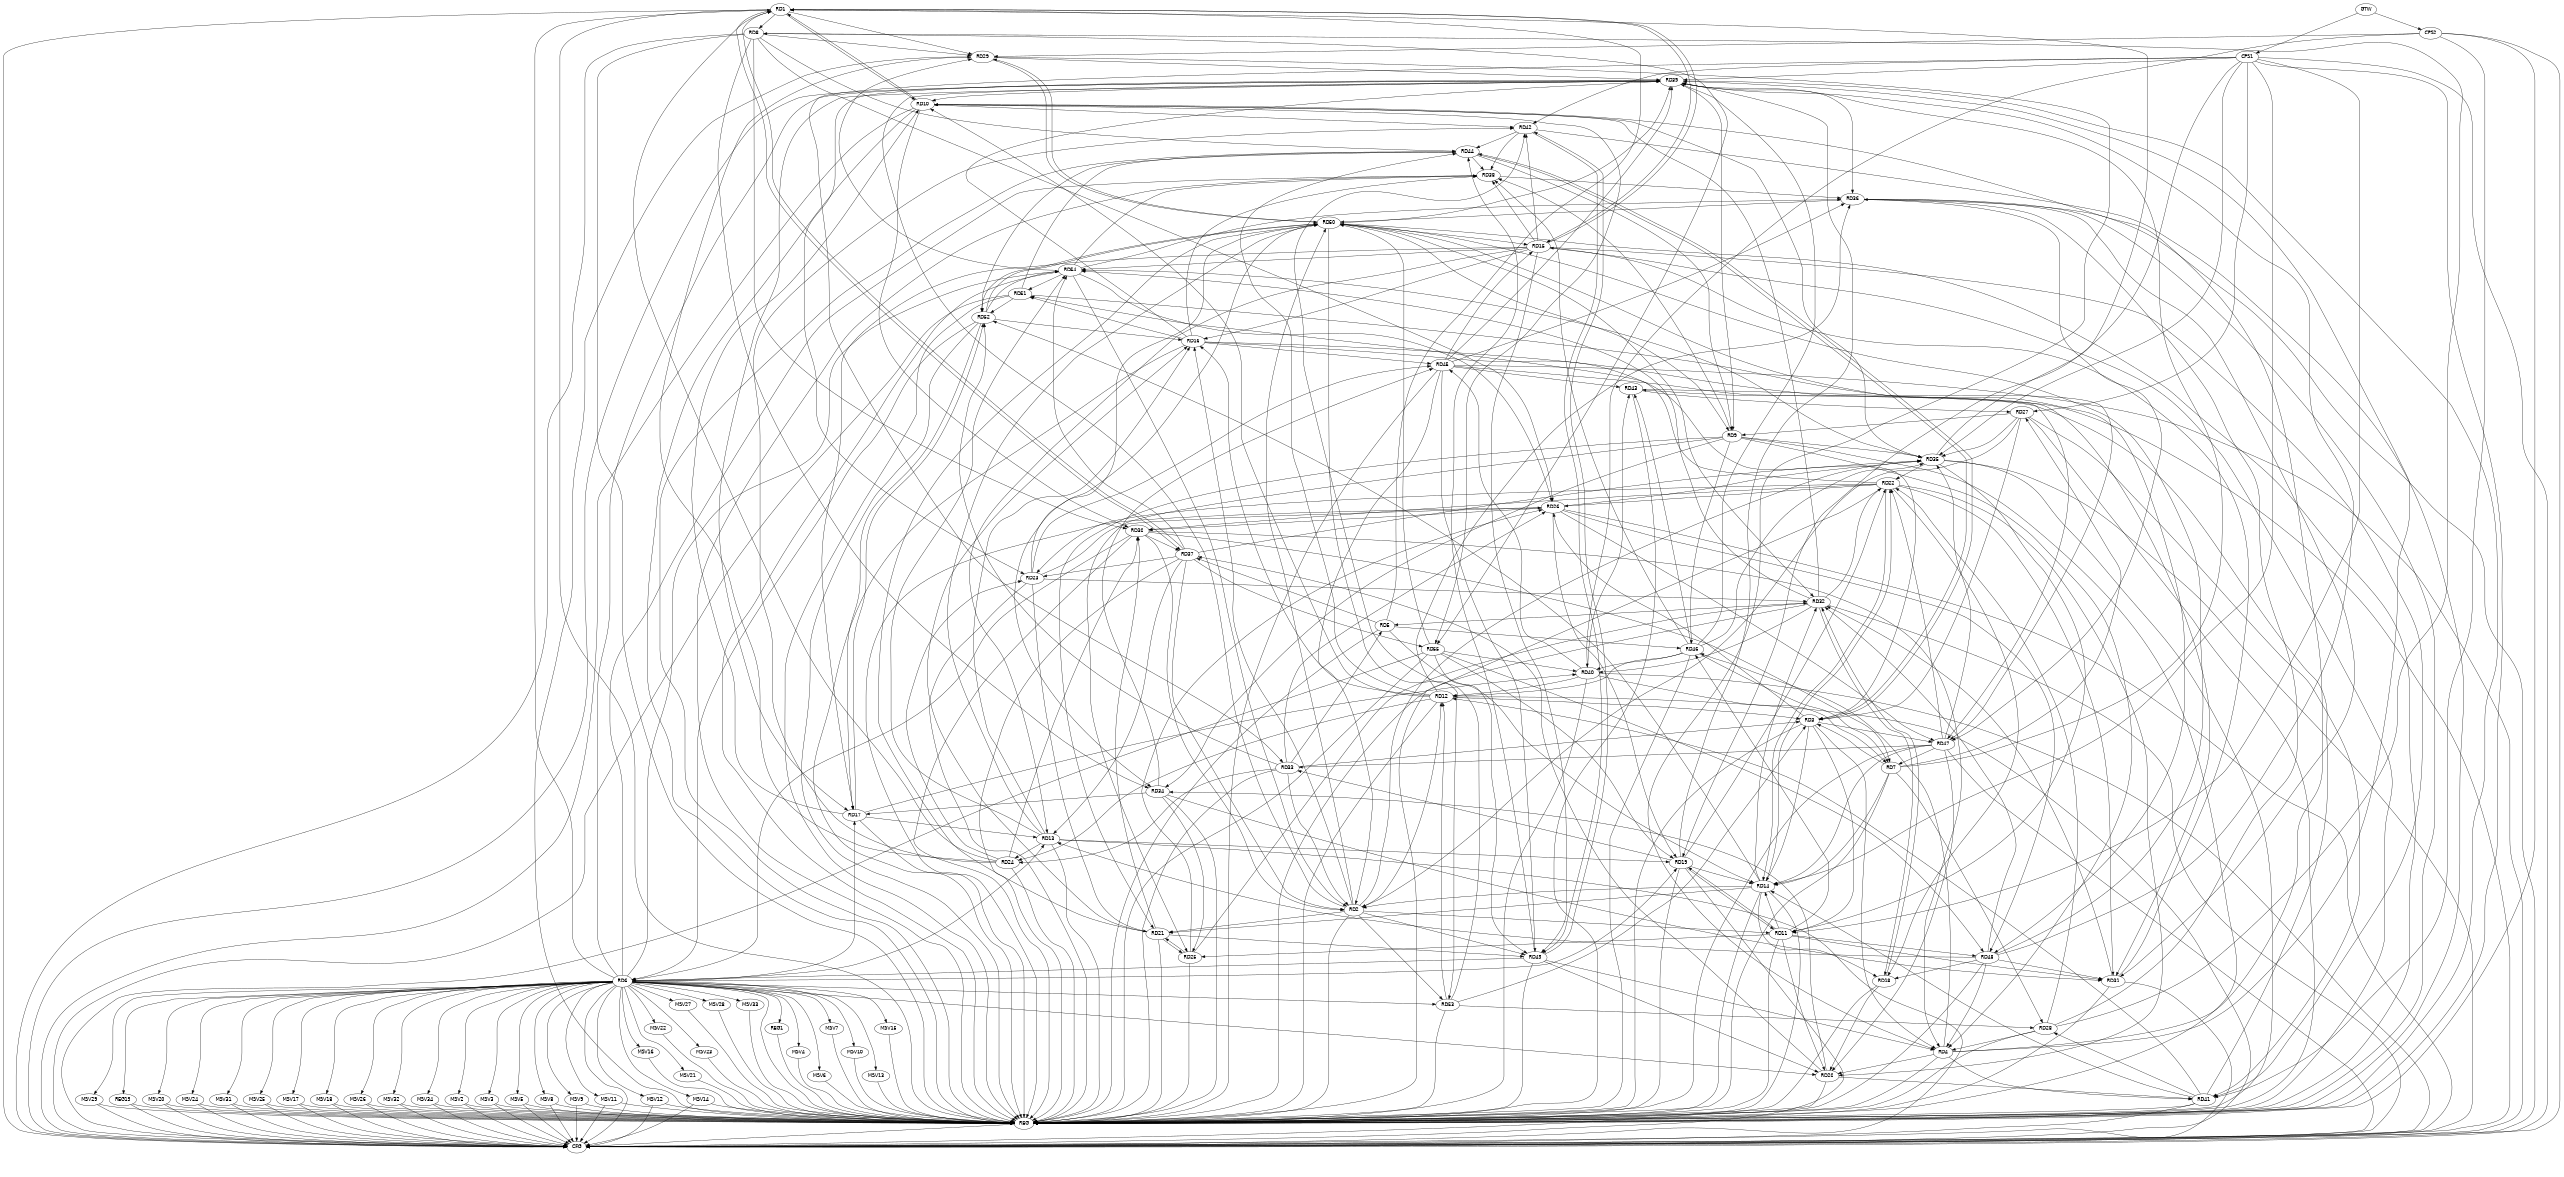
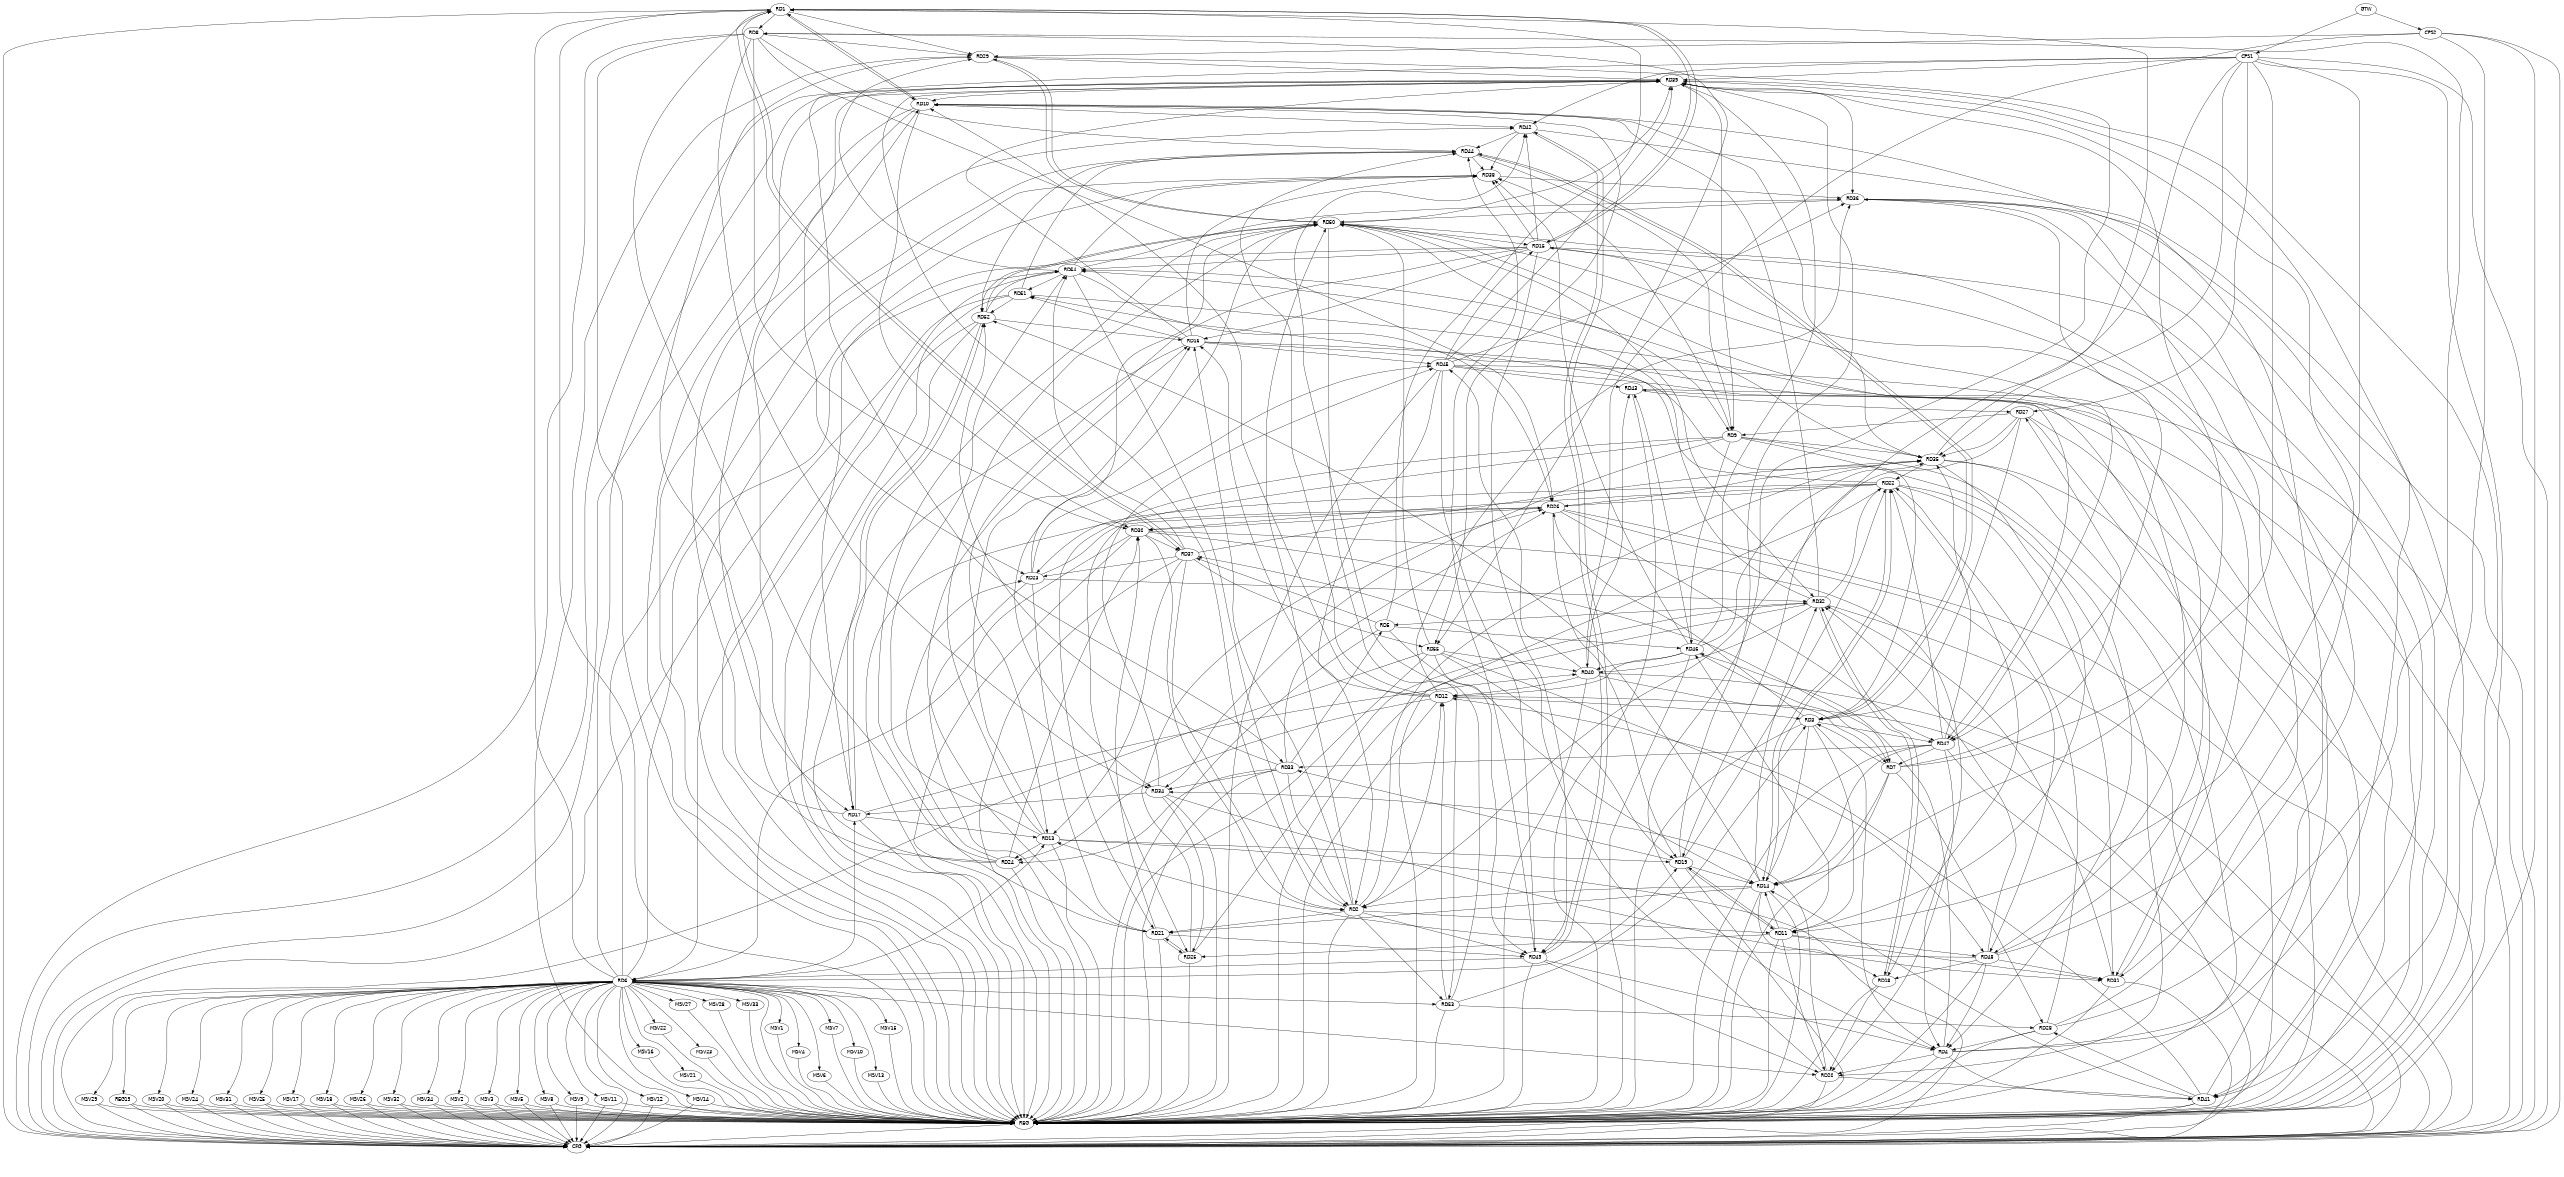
edge "RD33" -> "RD3": now "RD33" -> "RD34"
node "REG1": label "REG1" -> "MSV1"
edge "RD19" -> "REG": removed
